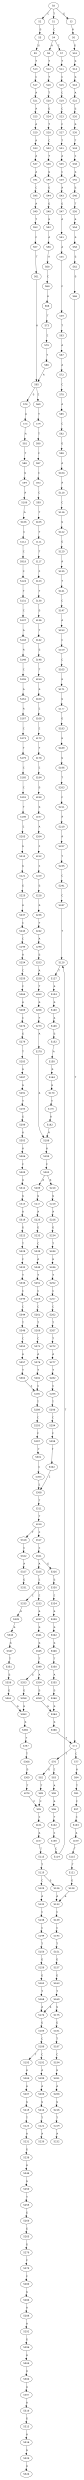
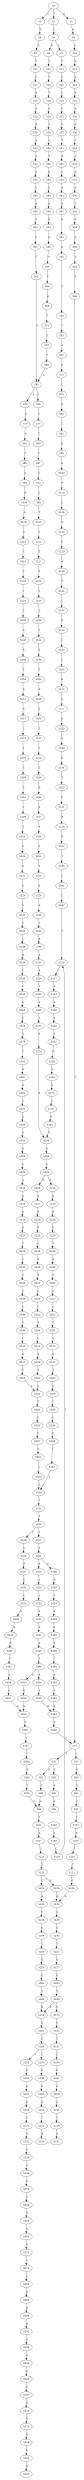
edge "S329" -> "S335": now "S331" -> "S335"
edge "S96" -> "S102": removed, label "T"
